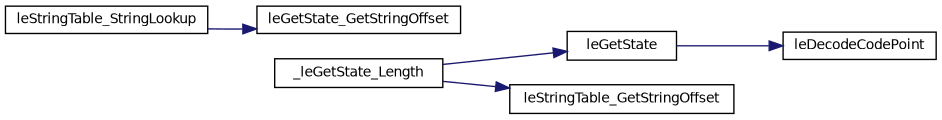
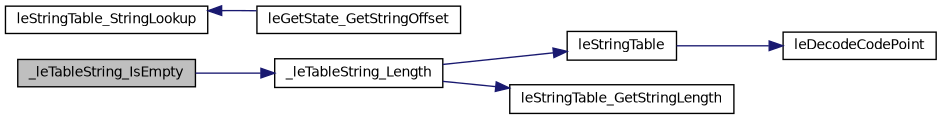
edge "leStringTable_StringLookup" -> "leGetState_GetStringOffset": reversed
node "leGetState": label "leGetState" -> "leStringTable"
node "_leTableString_IsEmpty": added
node "_leGetState_Length": label "_leGetState_Length" -> "_leTableString_Length"
node "leStringTable_GetStringOffset": label "leStringTable_GetStringOffset" -> "leStringTable_GetStringLength"
